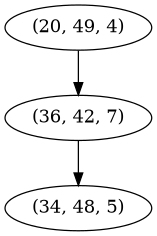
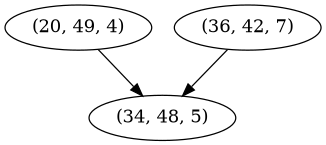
edge "(20, 49, 4)" -> "(36, 42, 7)": now "(20, 49, 4)" -> "(34, 48, 5)"
